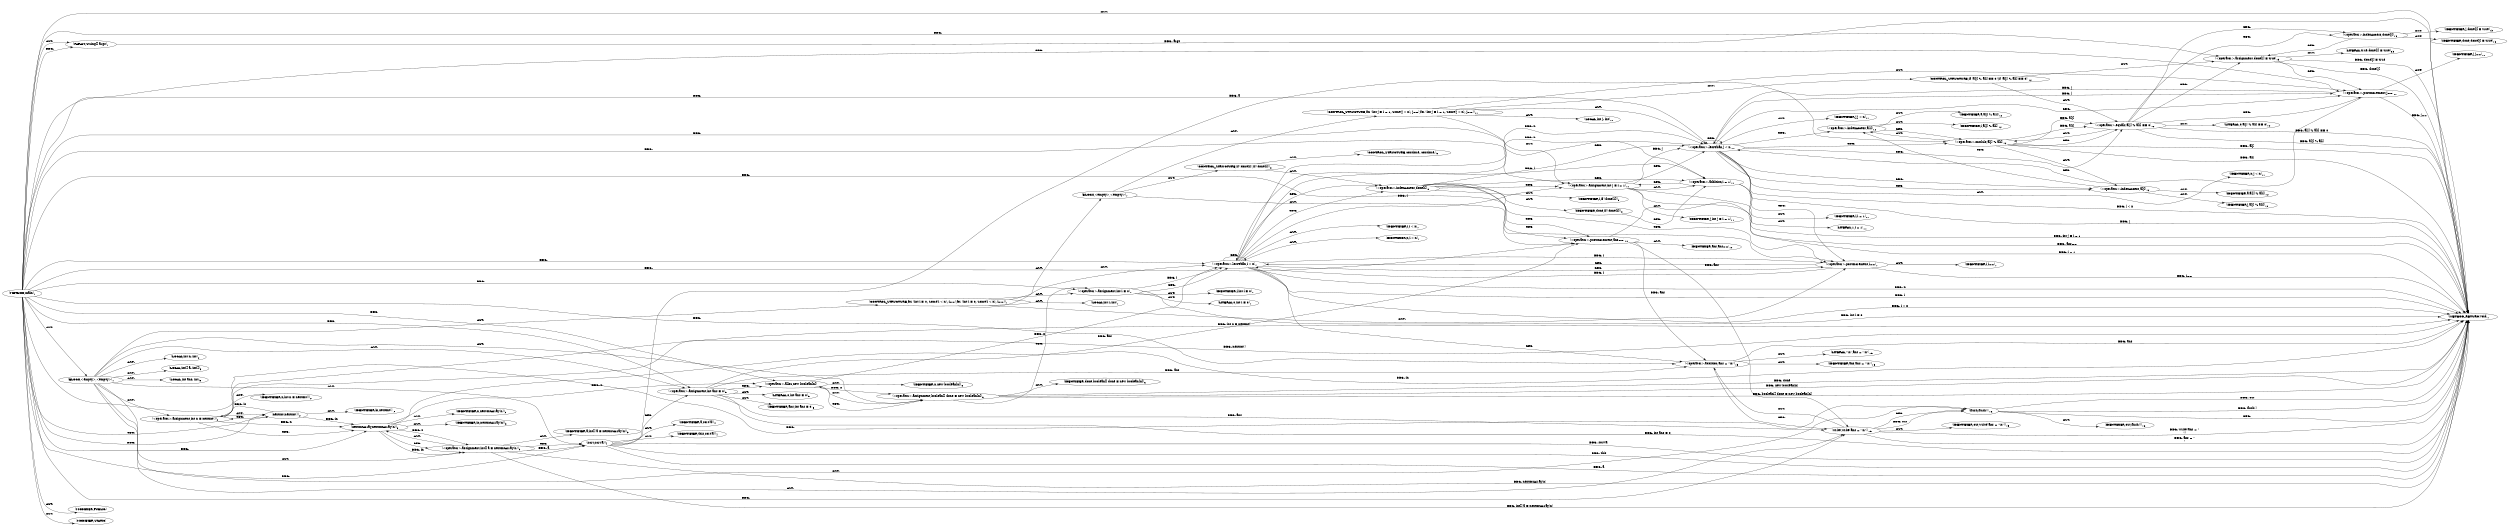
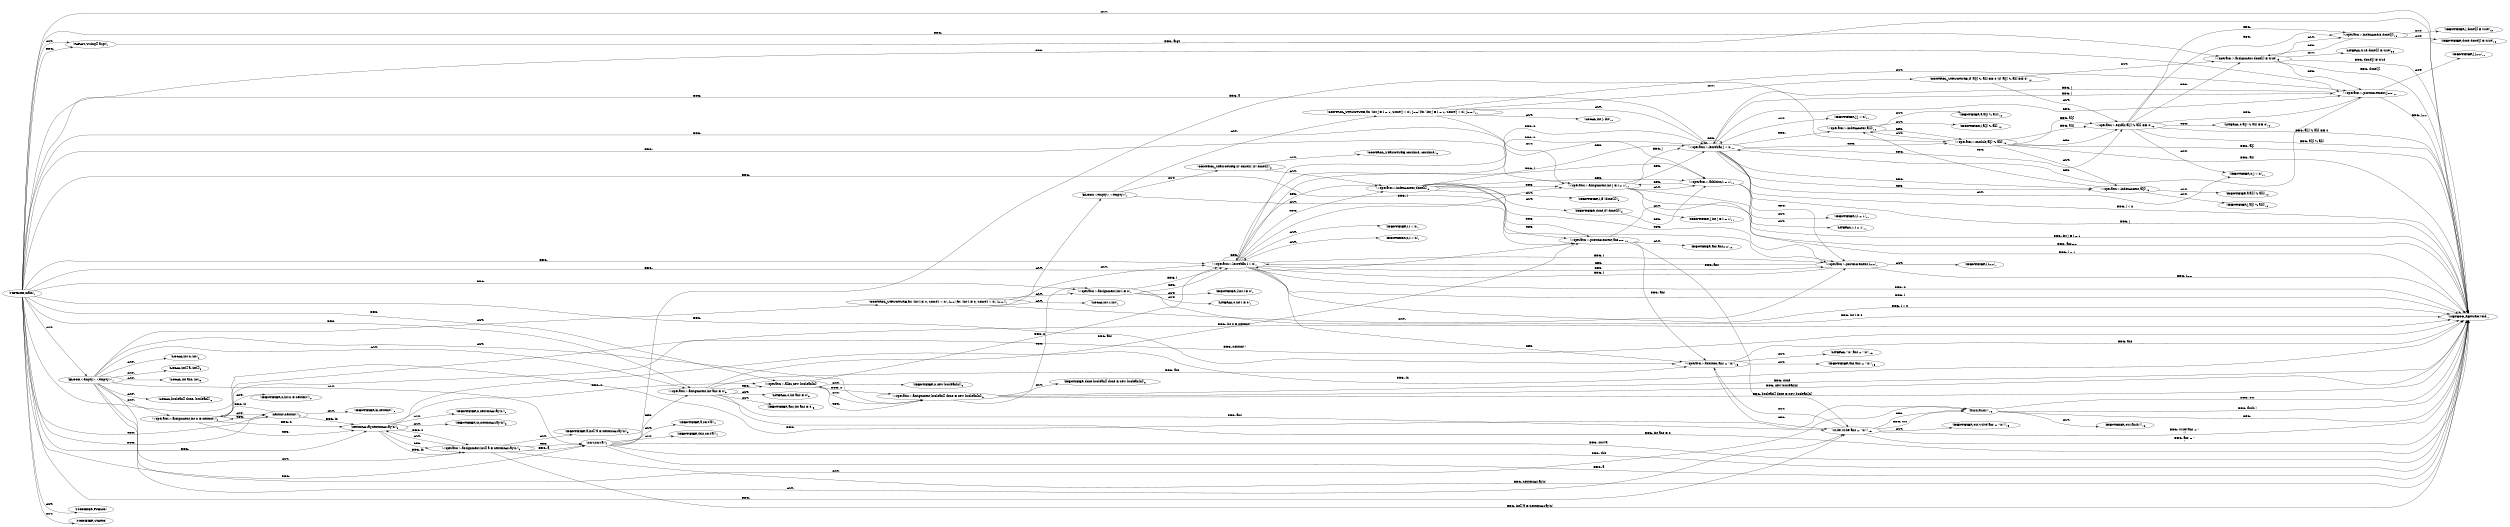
edge "(<operator>.assignment,done[j] = true)" -> "(<operator>.indexAccess,done[j])": added, label "AST:"
edge "(<operator>.equals,a[j] % a[i] == 0)" -> "(LITERAL,0,a[j] % a[i] == 0)": label "AST: " -> "CFG: "
edge "(<operator>.equals,a[j] % a[i] == 0)" -> "(<operator>.modulo,a[j] % a[i])": now "(<operator>.equals,a[j] % a[i] == 0)" -> "(IDENTIFIER,n,j < n)"
node "(LOCAL,boolean[] done: boolean[])": added
